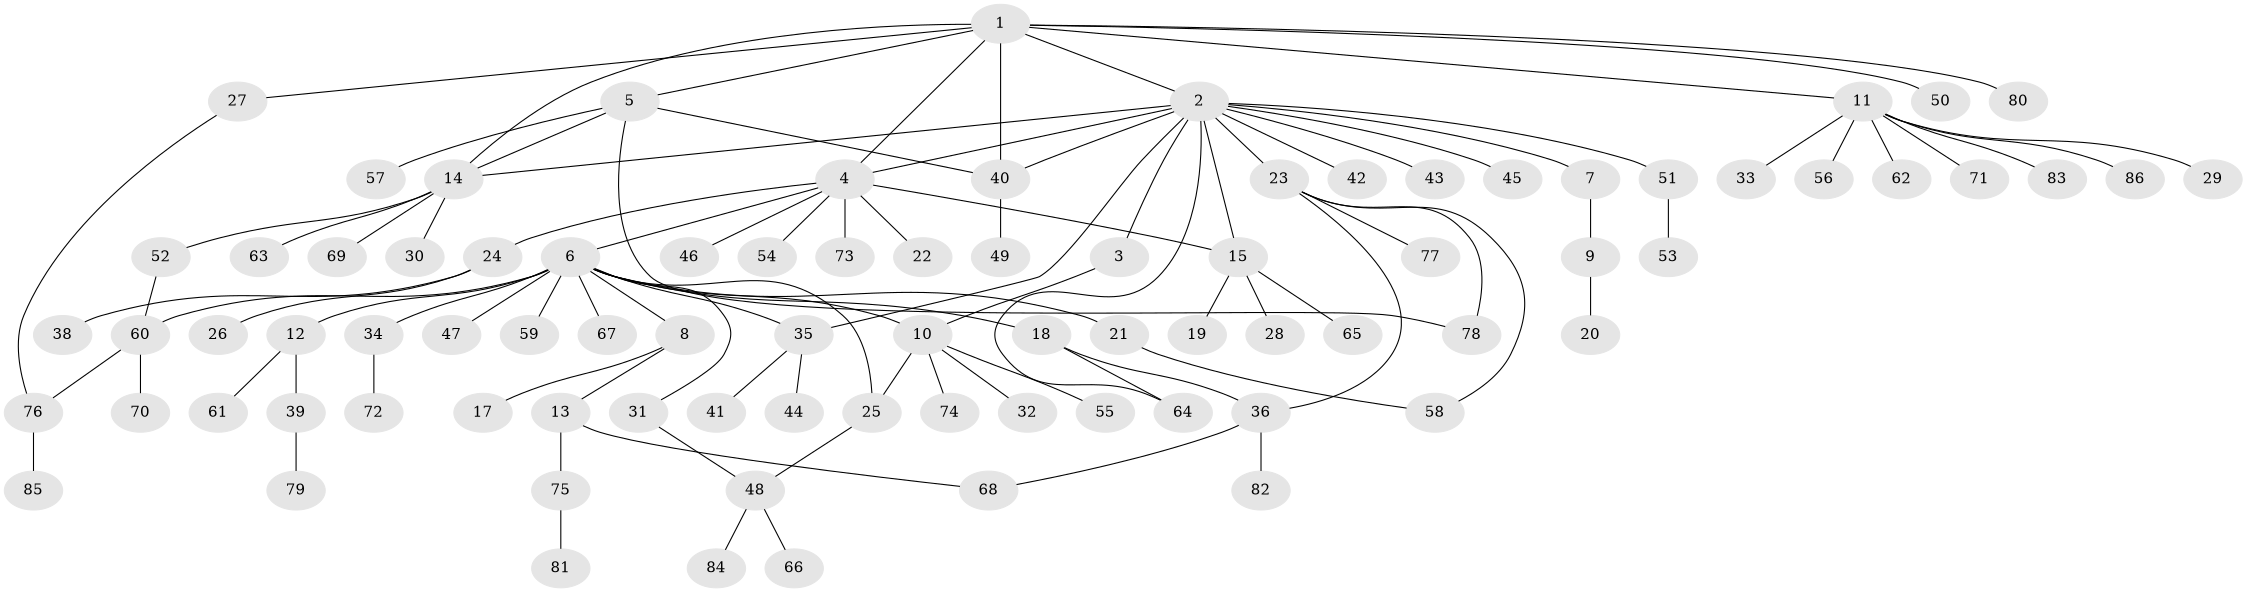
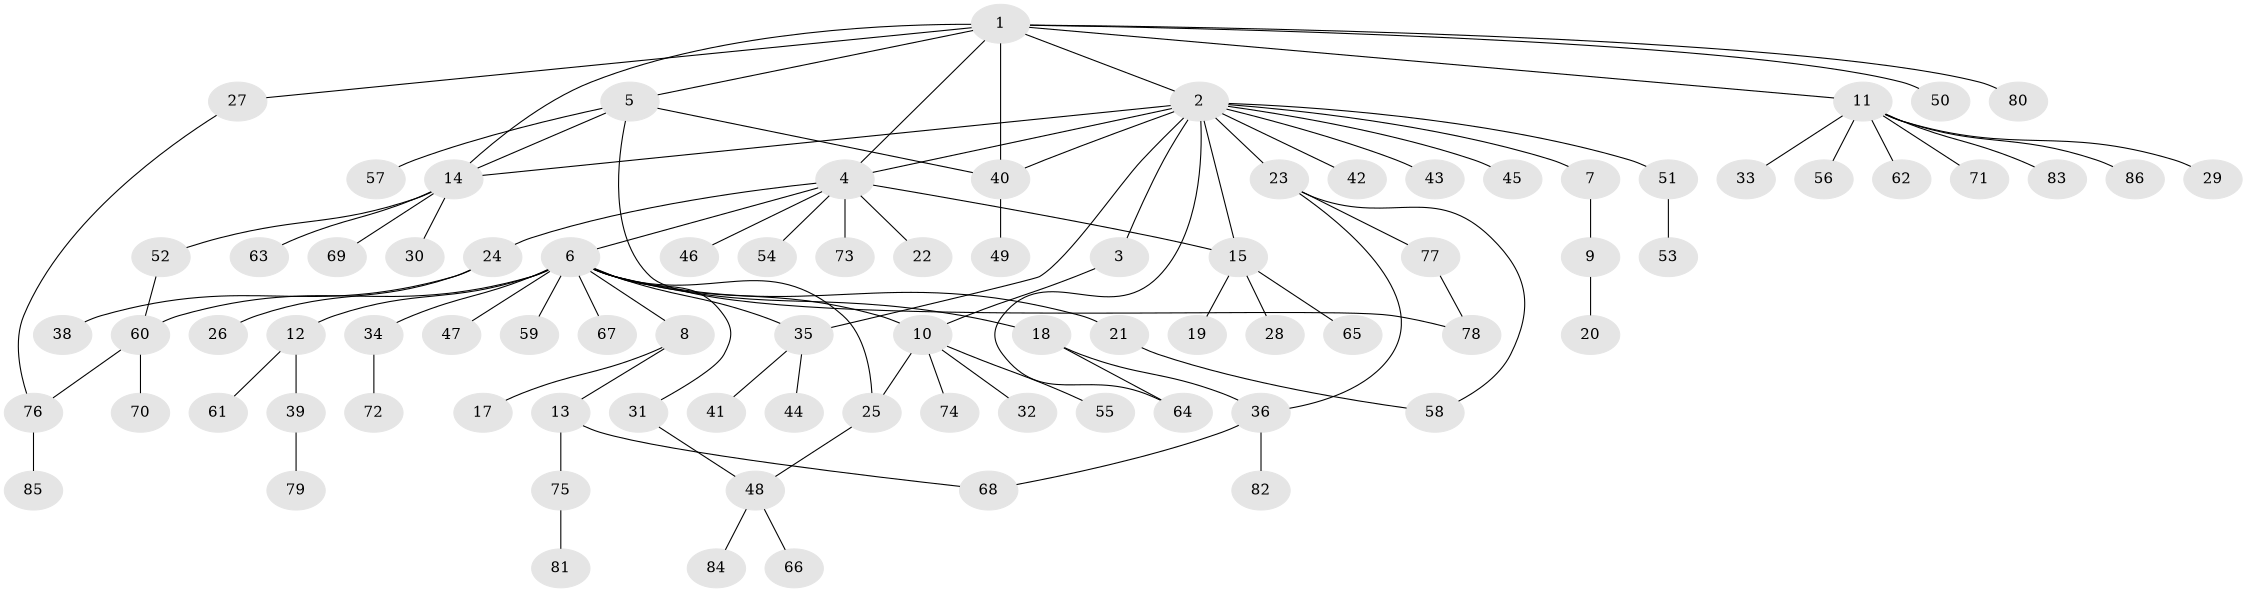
edge "23" -- "78": now "77" -- "78"
